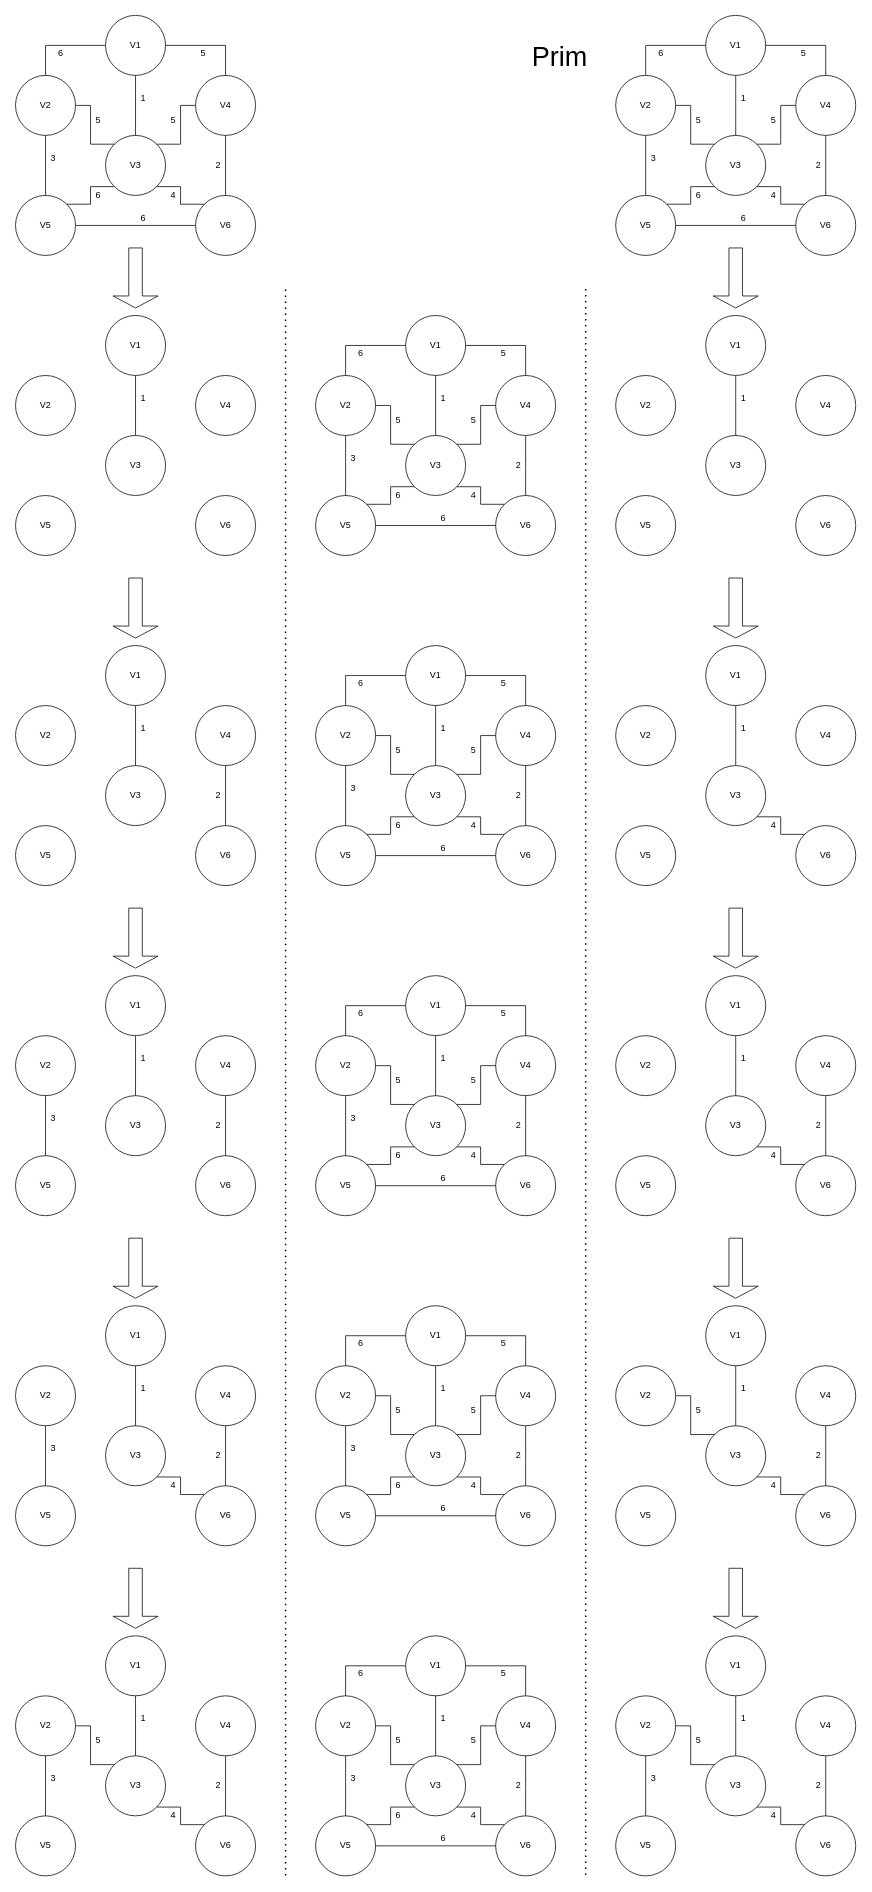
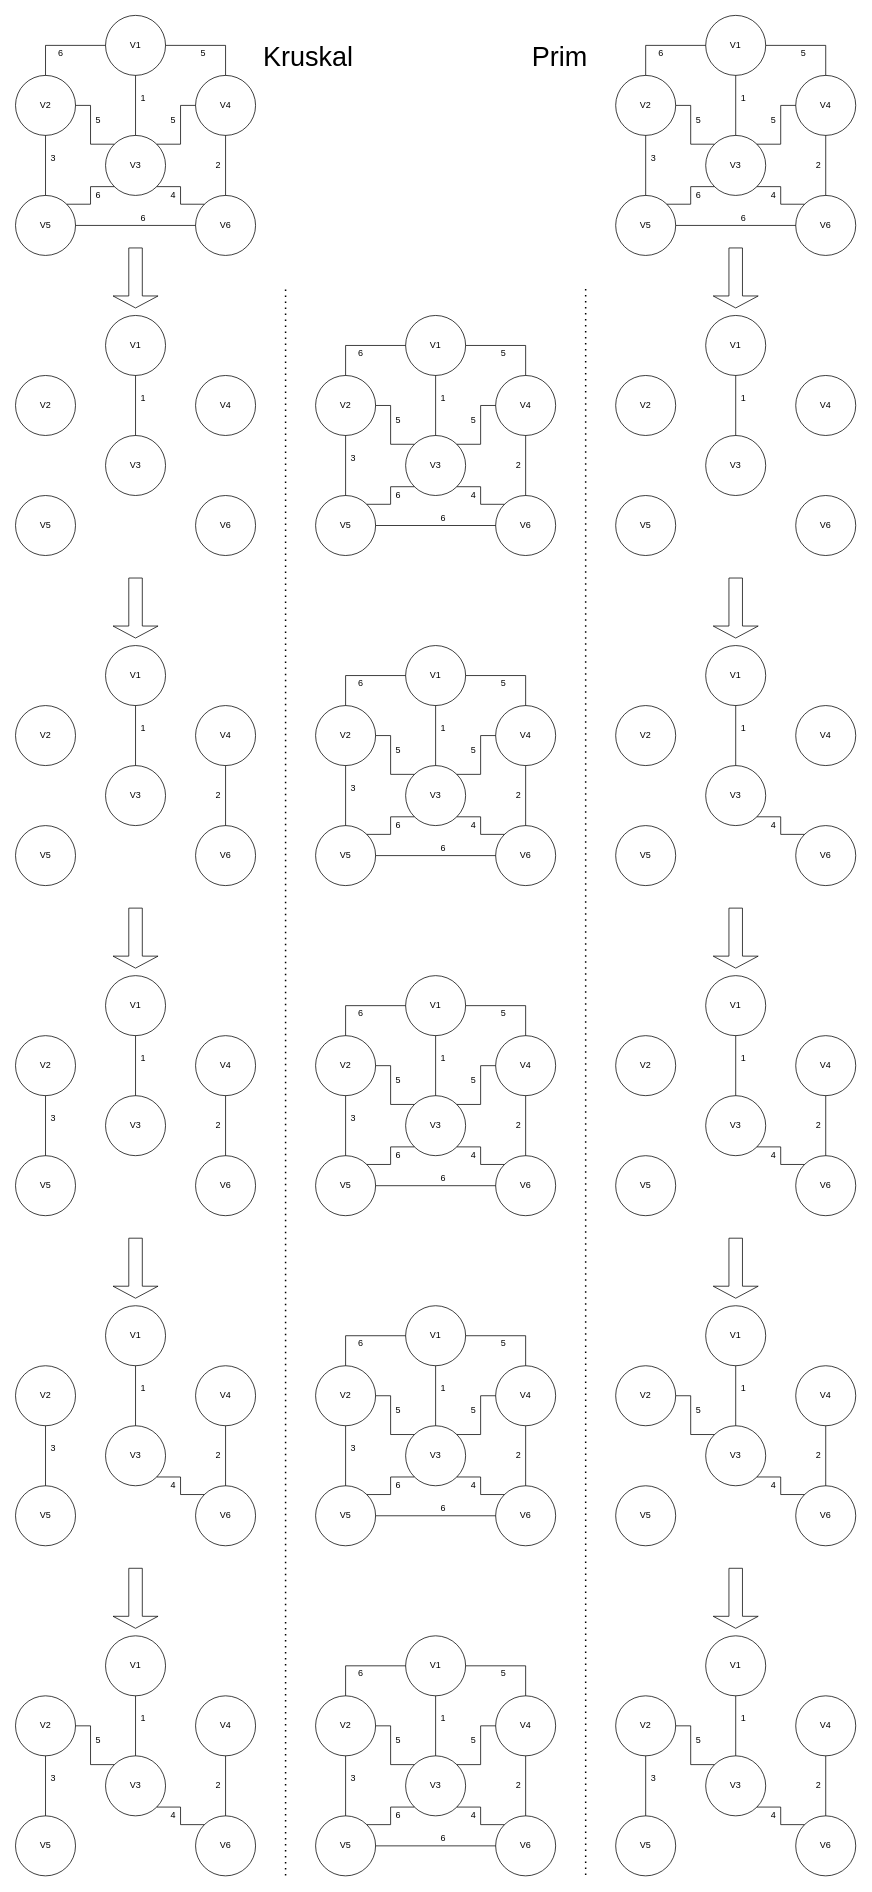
node "Kruskal": added
